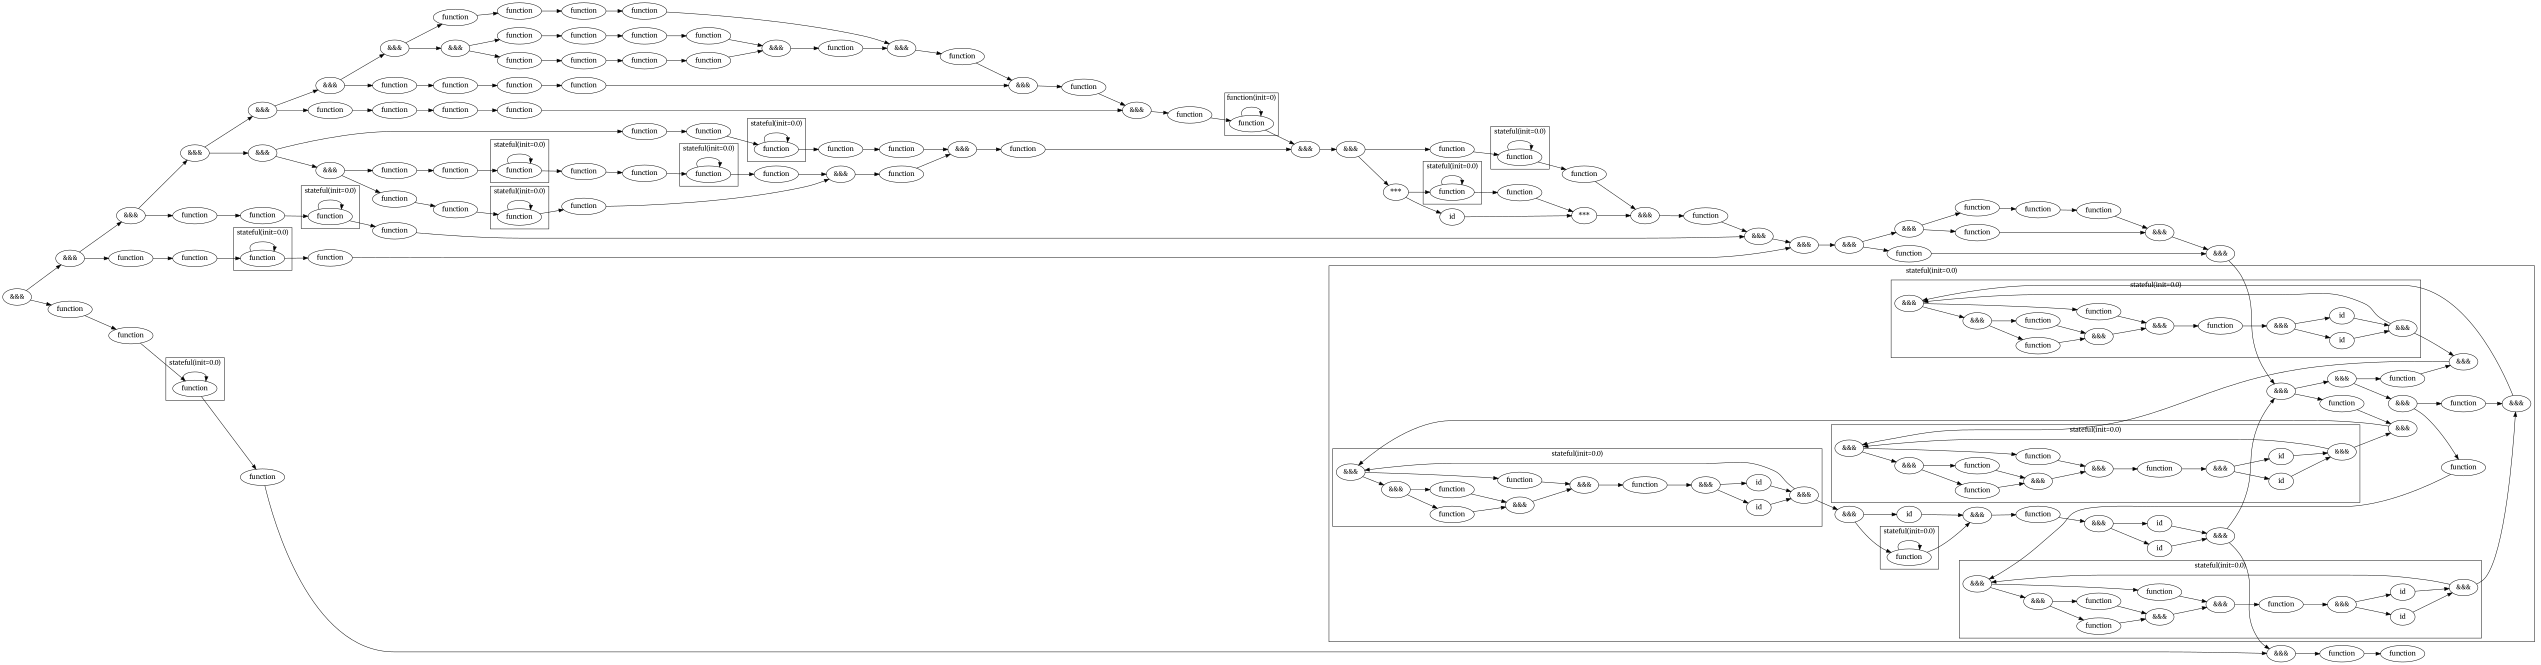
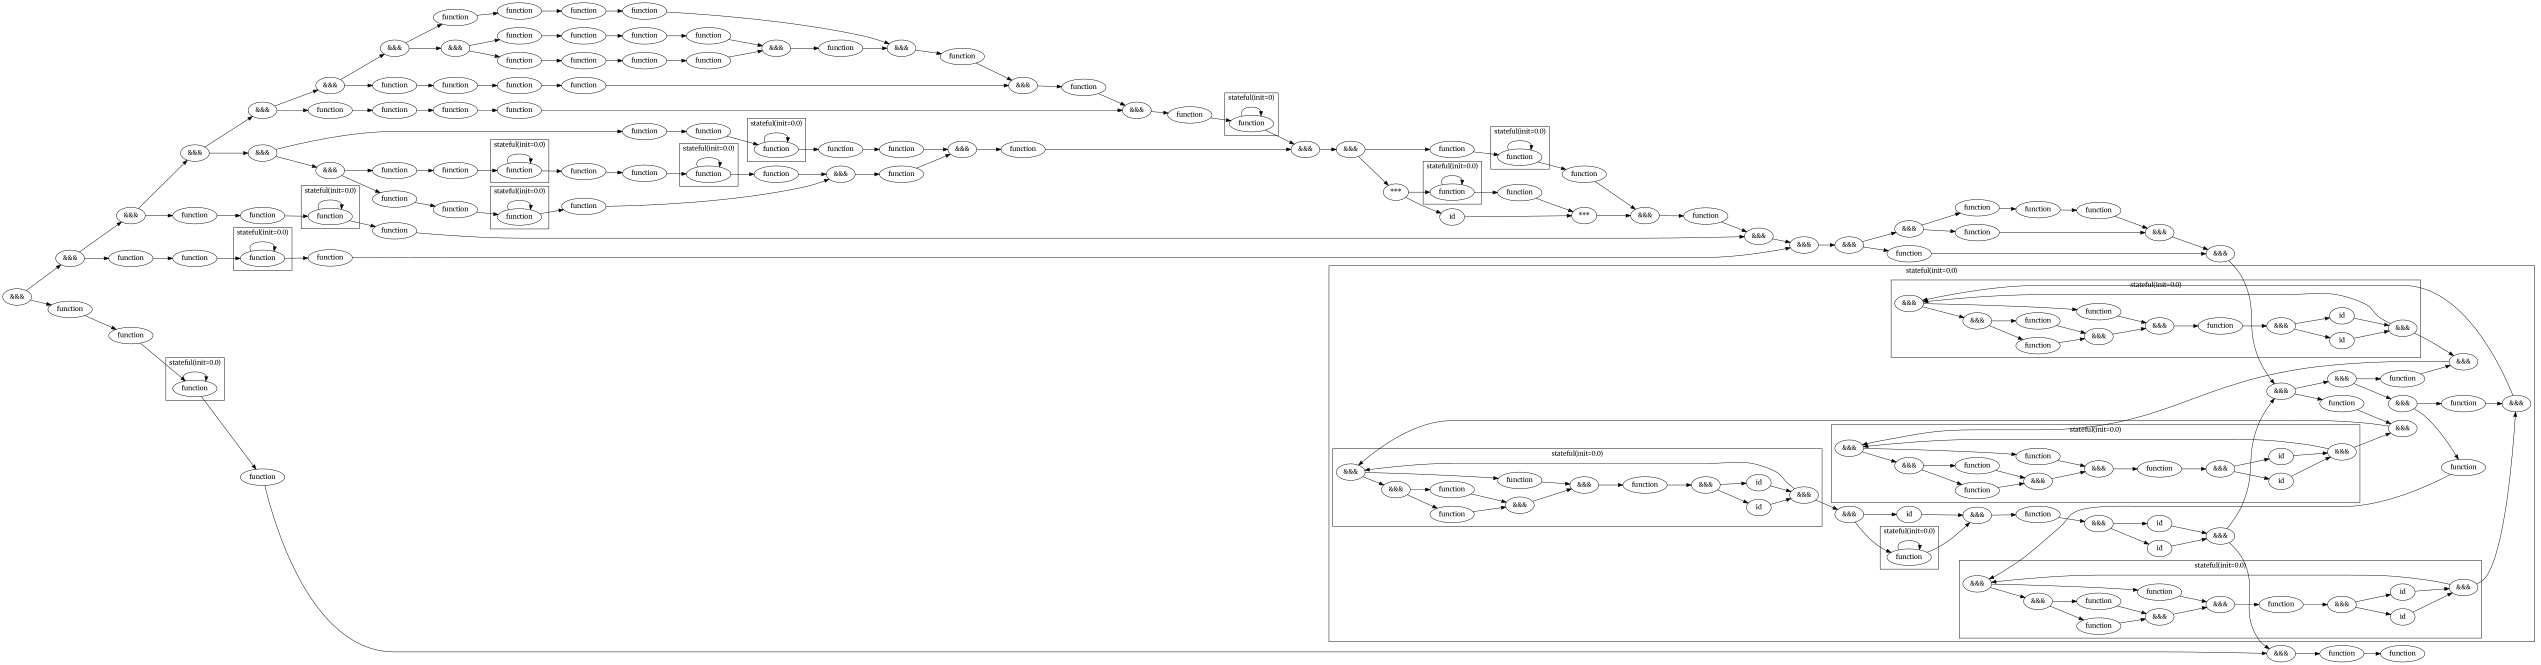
cluster "function(init=0)": label "function(init=0)" -> "stateful(init=0)"
